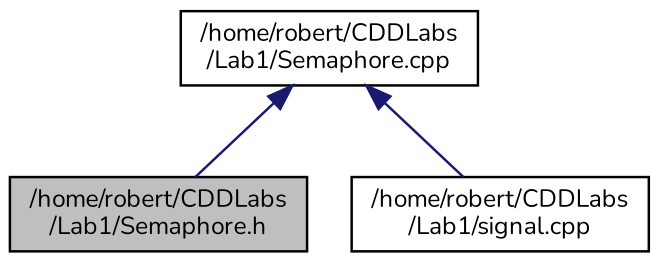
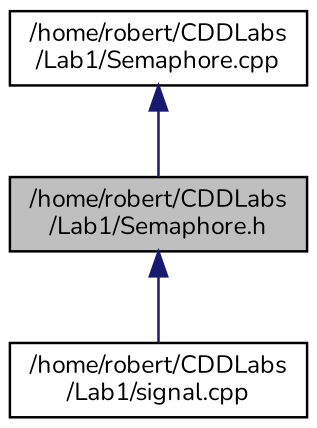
edge "/home/robert/CDDLabs /Lab1/signal.cpp" -> "/home/robert/CDDLabs /Lab1/Semaphore.cpp": now "/home/robert/CDDLabs /Lab1/signal.cpp" -> "/home/robert/CDDLabs /Lab1/Semaphore.h"
